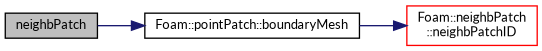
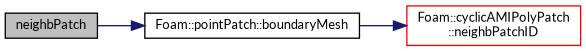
node "Foam::neighbPatch ::neighbPatchID": label "Foam::neighbPatch ::neighbPatchID" -> "Foam::cyclicAMIPolyPatch ::neighbPatchID"
